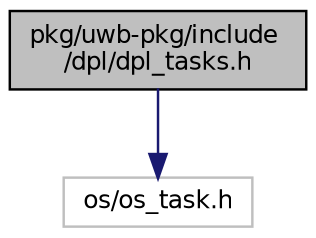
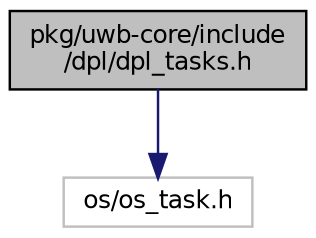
node "pkg/uwb-pkg/include /dpl/dpl_tasks.h": label "pkg/uwb-pkg/include /dpl/dpl_tasks.h" -> "pkg/uwb-core/include /dpl/dpl_tasks.h"
